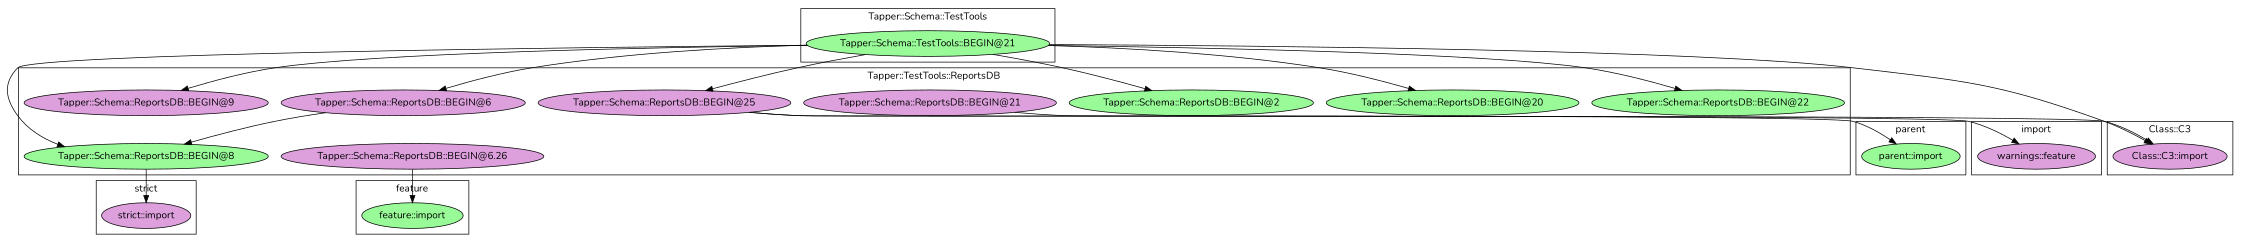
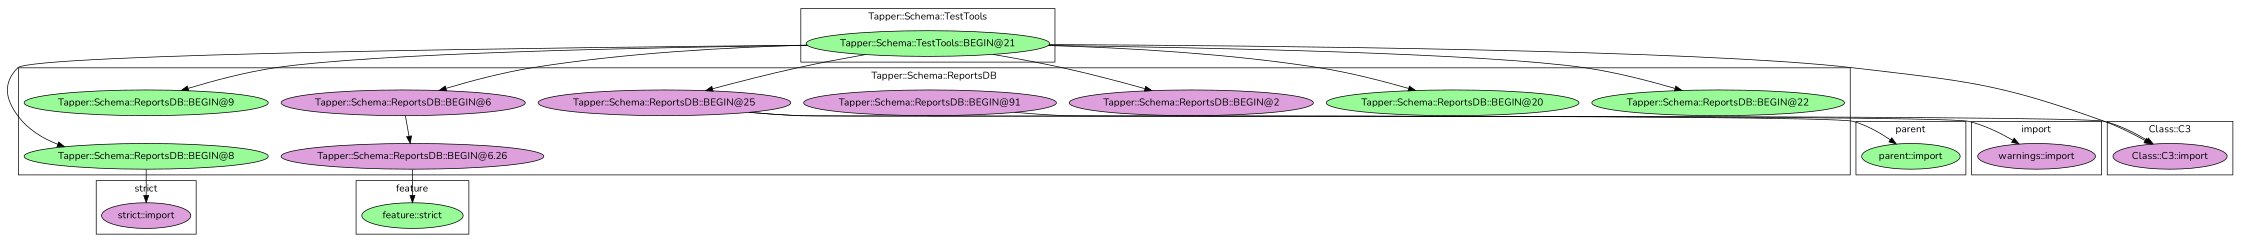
cluster "Tapper::TestTools::ReportsDB": label "Tapper::TestTools::ReportsDB" -> "Tapper::Schema::ReportsDB"
node "Tapper::Schema::ReportsDB::BEGIN@9": fillcolor plum -> palegreen
node "Tapper::Schema::ReportsDB::BEGIN@21": label "Tapper::Schema::ReportsDB::BEGIN@21" -> "Tapper::Schema::ReportsDB::BEGIN@91"
node "Tapper::Schema::ReportsDB::BEGIN@2": fillcolor palegreen -> plum
edge "Tapper::Schema::ReportsDB::BEGIN@6" -> "Tapper::Schema::ReportsDB::BEGIN@8": now "Tapper::Schema::ReportsDB::BEGIN@6" -> "Tapper::Schema::ReportsDB::BEGIN@6.26"
node "warnings::feature": label "warnings::feature" -> "warnings::import"
node "feature::import": label "feature::import" -> "feature::strict"
